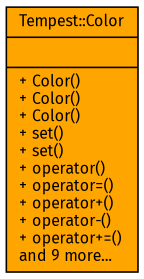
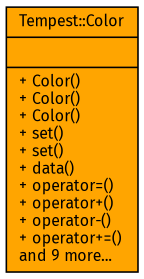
node "Tempest::Color": text "+ operator()" -> "+ data()"
